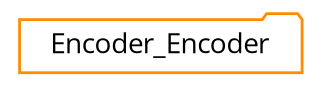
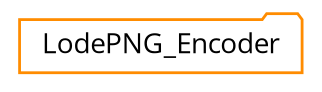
node "Encoder_Encoder": label "Encoder_Encoder" -> "LodePNG_Encoder"
